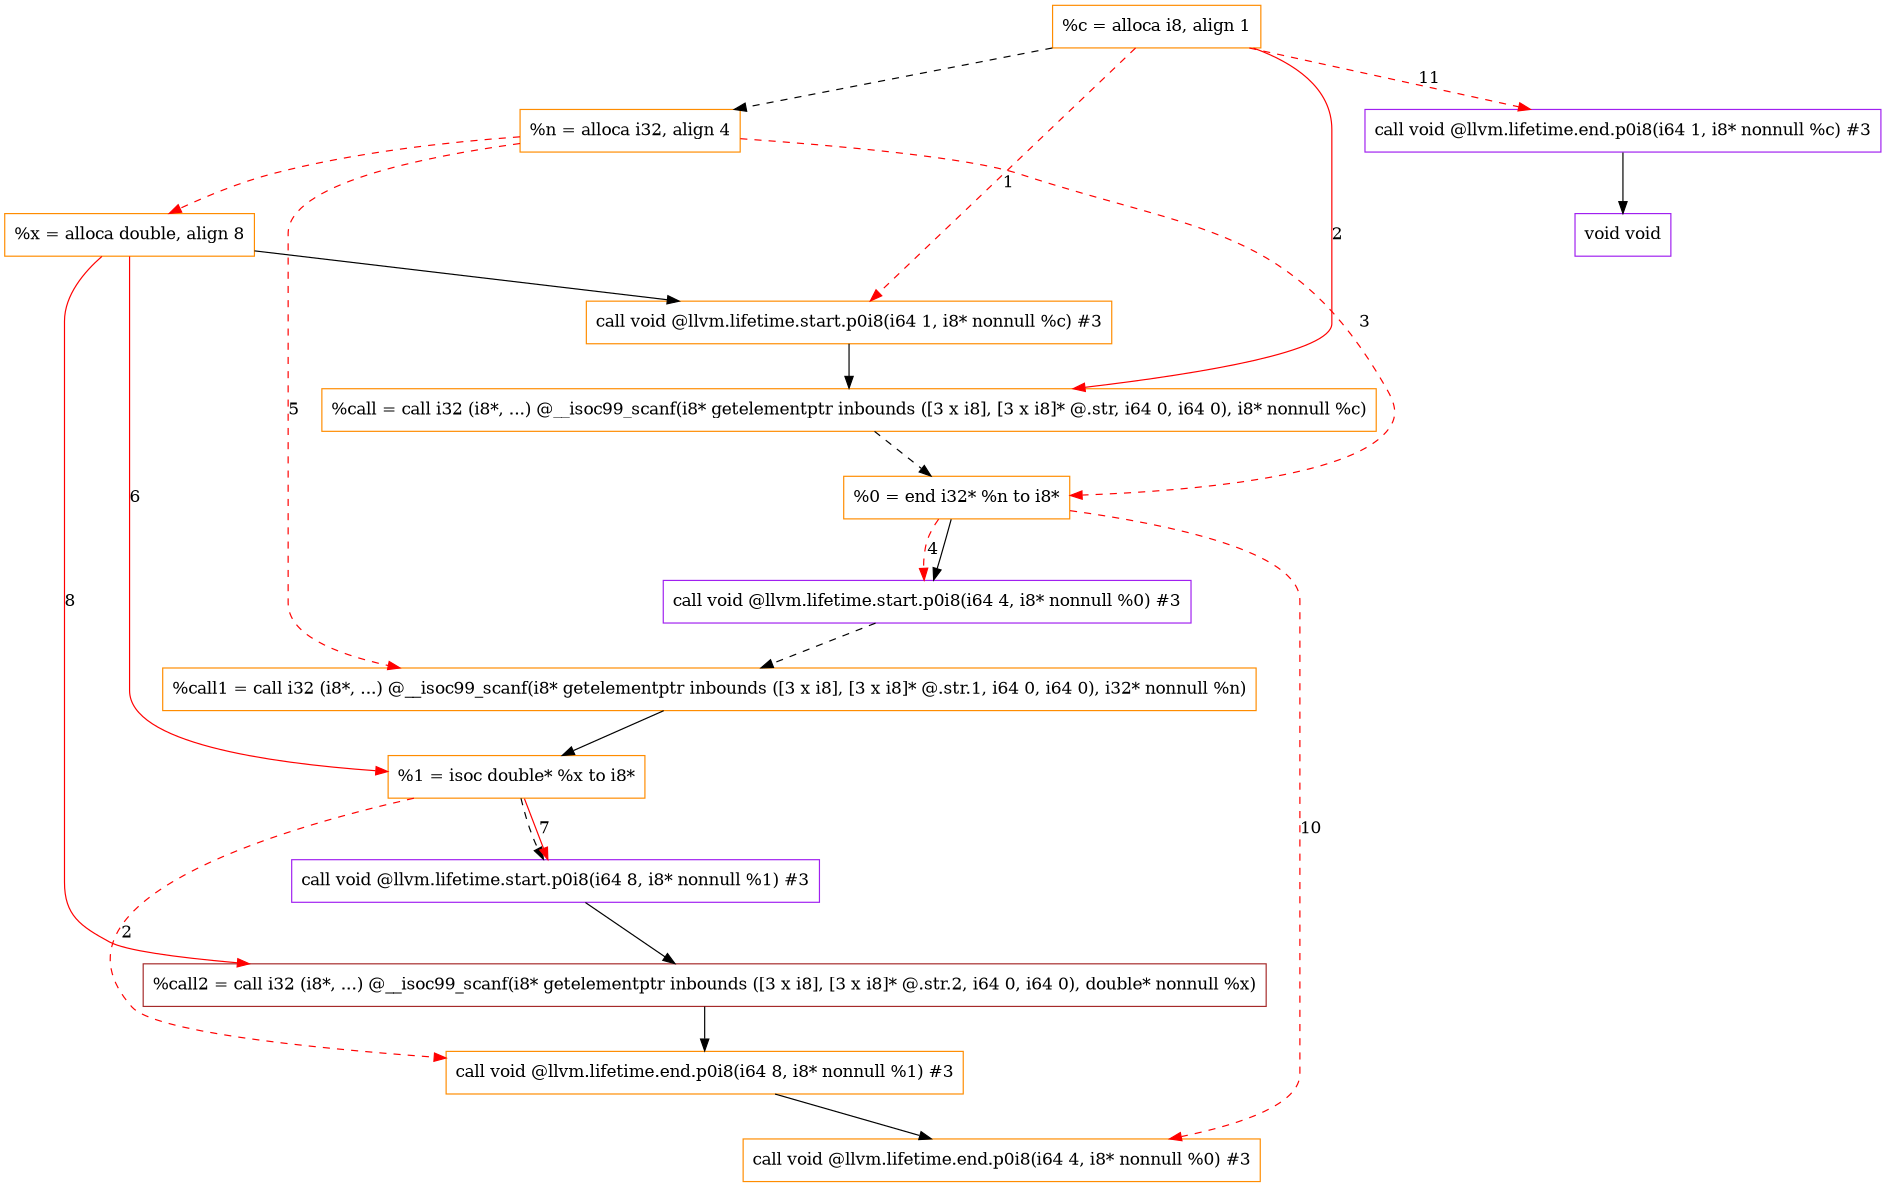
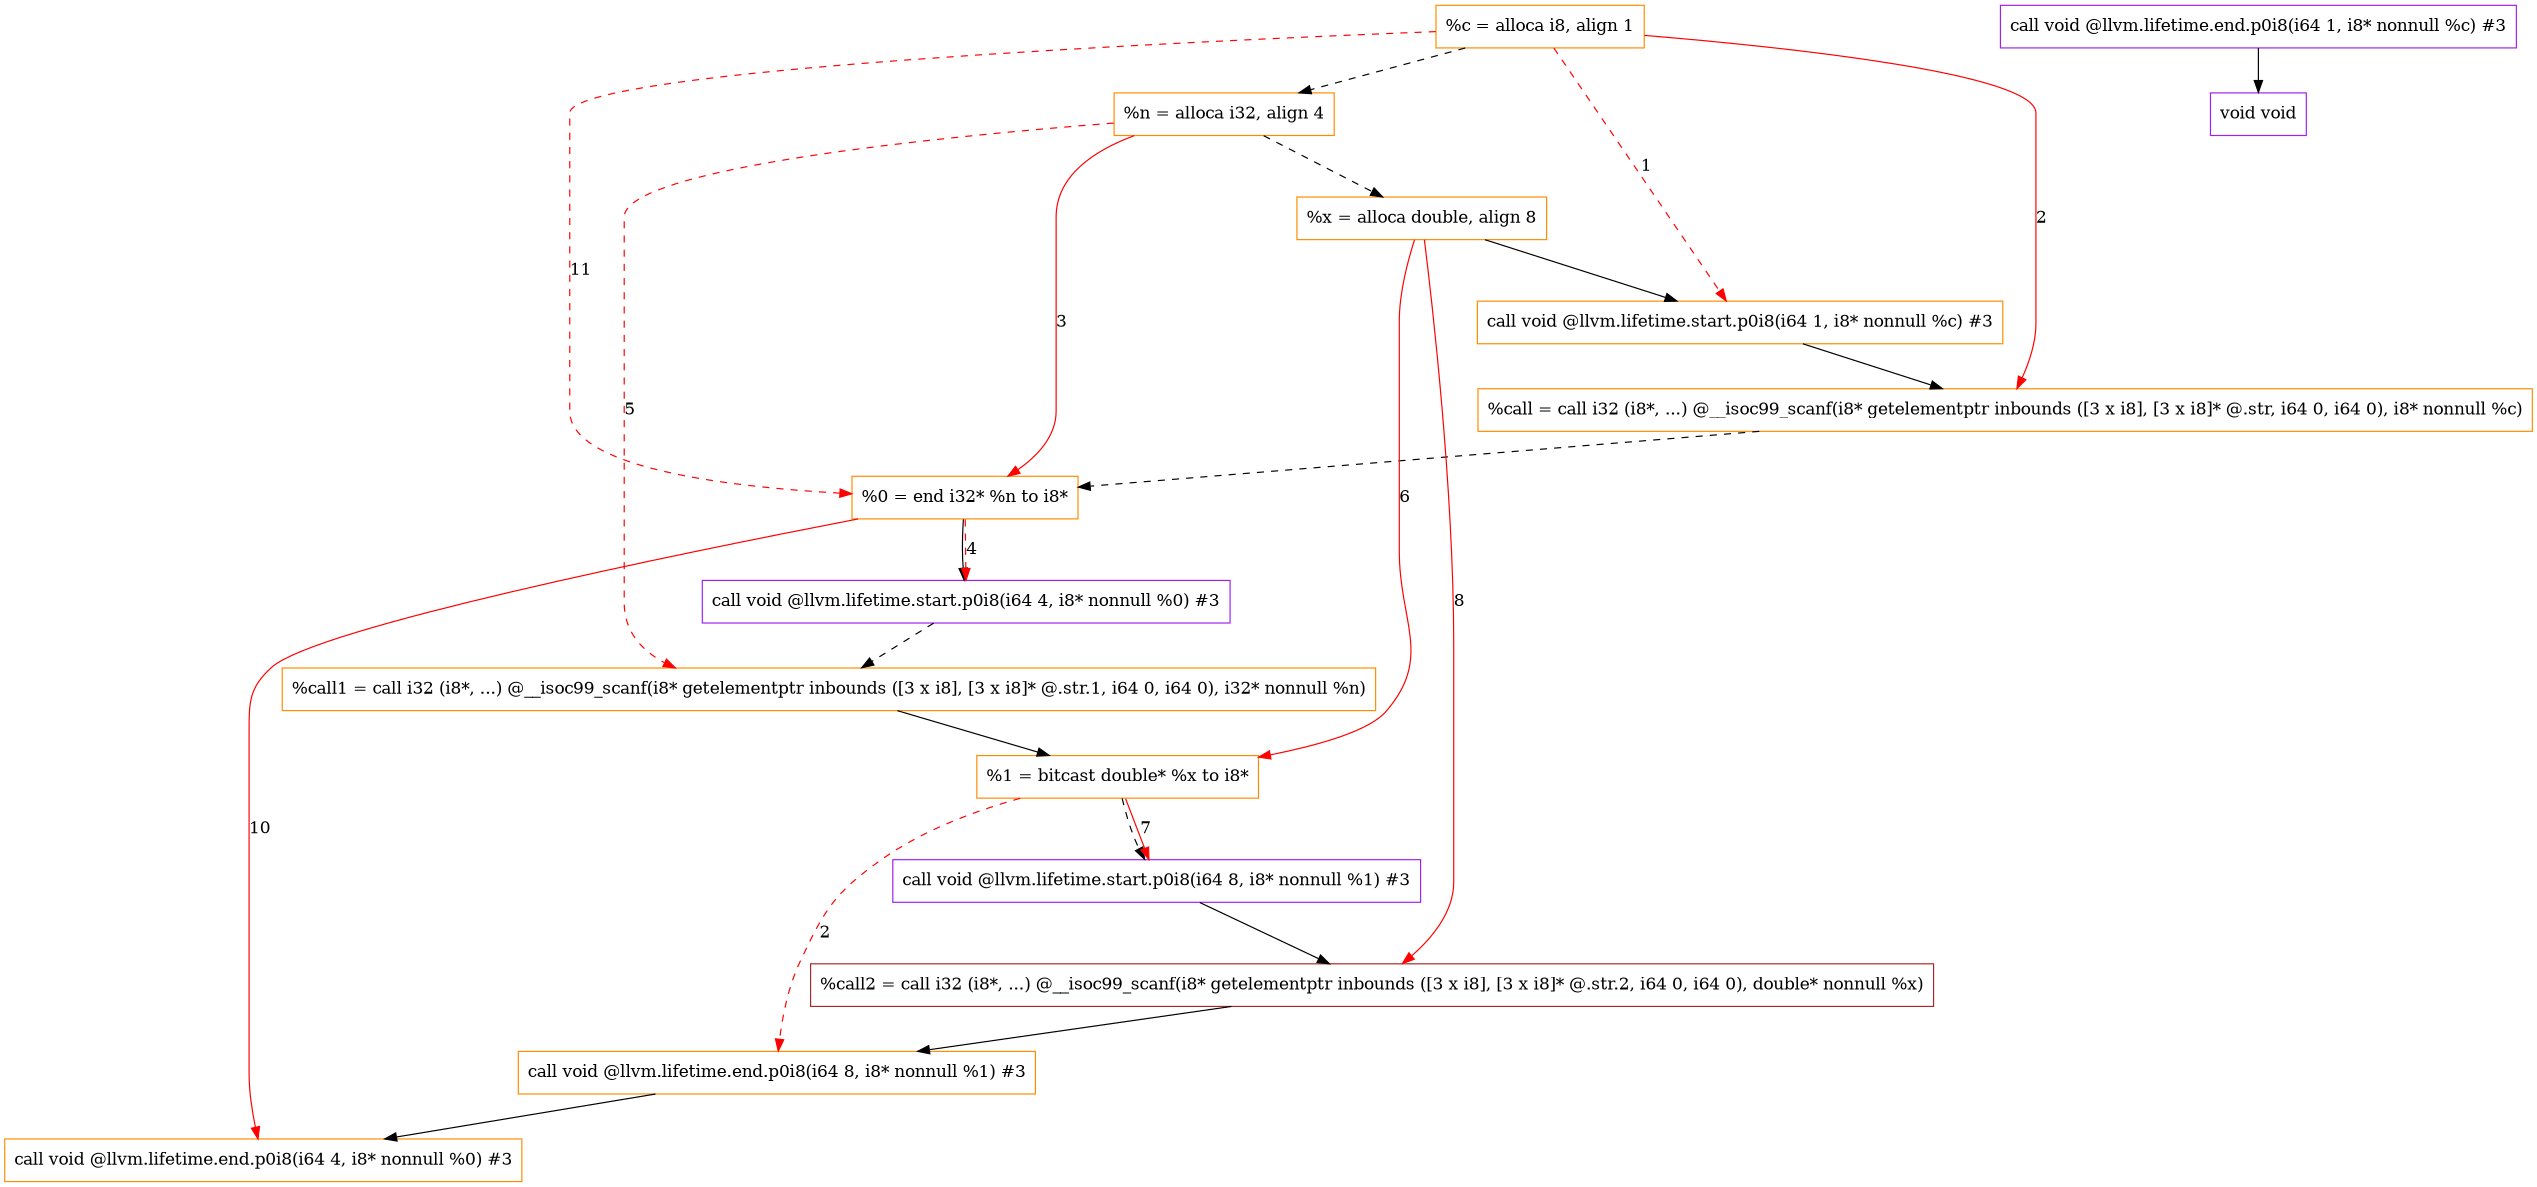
edge "%c = alloca i8, align 1" -> "call void @llvm.lifetime.end.p0i8(i64 1, i8* nonnull %c) #3": now "%c = alloca i8, align 1" -> "%0 = end i32* %n to i8*"
edge "%n = alloca i32, align 4" -> "%x = alloca double, align 8": color red -> black
edge "%n = alloca i32, align 4" -> "%0 = end i32* %n to i8*": style dashed -> solid
node "%1 = isoc double* %x to i8*": label "%1 = isoc double* %x to i8*" -> "%1 = bitcast double* %x to i8*"
edge "%0 = end i32* %n to i8*" -> "call void @llvm.lifetime.end.p0i8(i64 4, i8* nonnull %0) #3": style dashed -> solid
